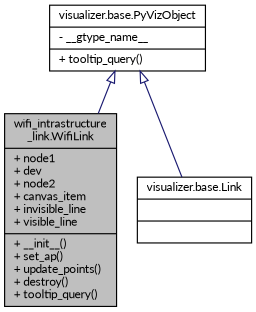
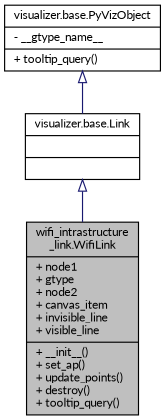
edge "wifi_intrastructure" -> "visualizer.base.PyVizObject": now "wifi_intrastructure" -> "visualizer.base.Link"
node "wifi_intrastructure": text "+ dev" -> "+ gtype"
